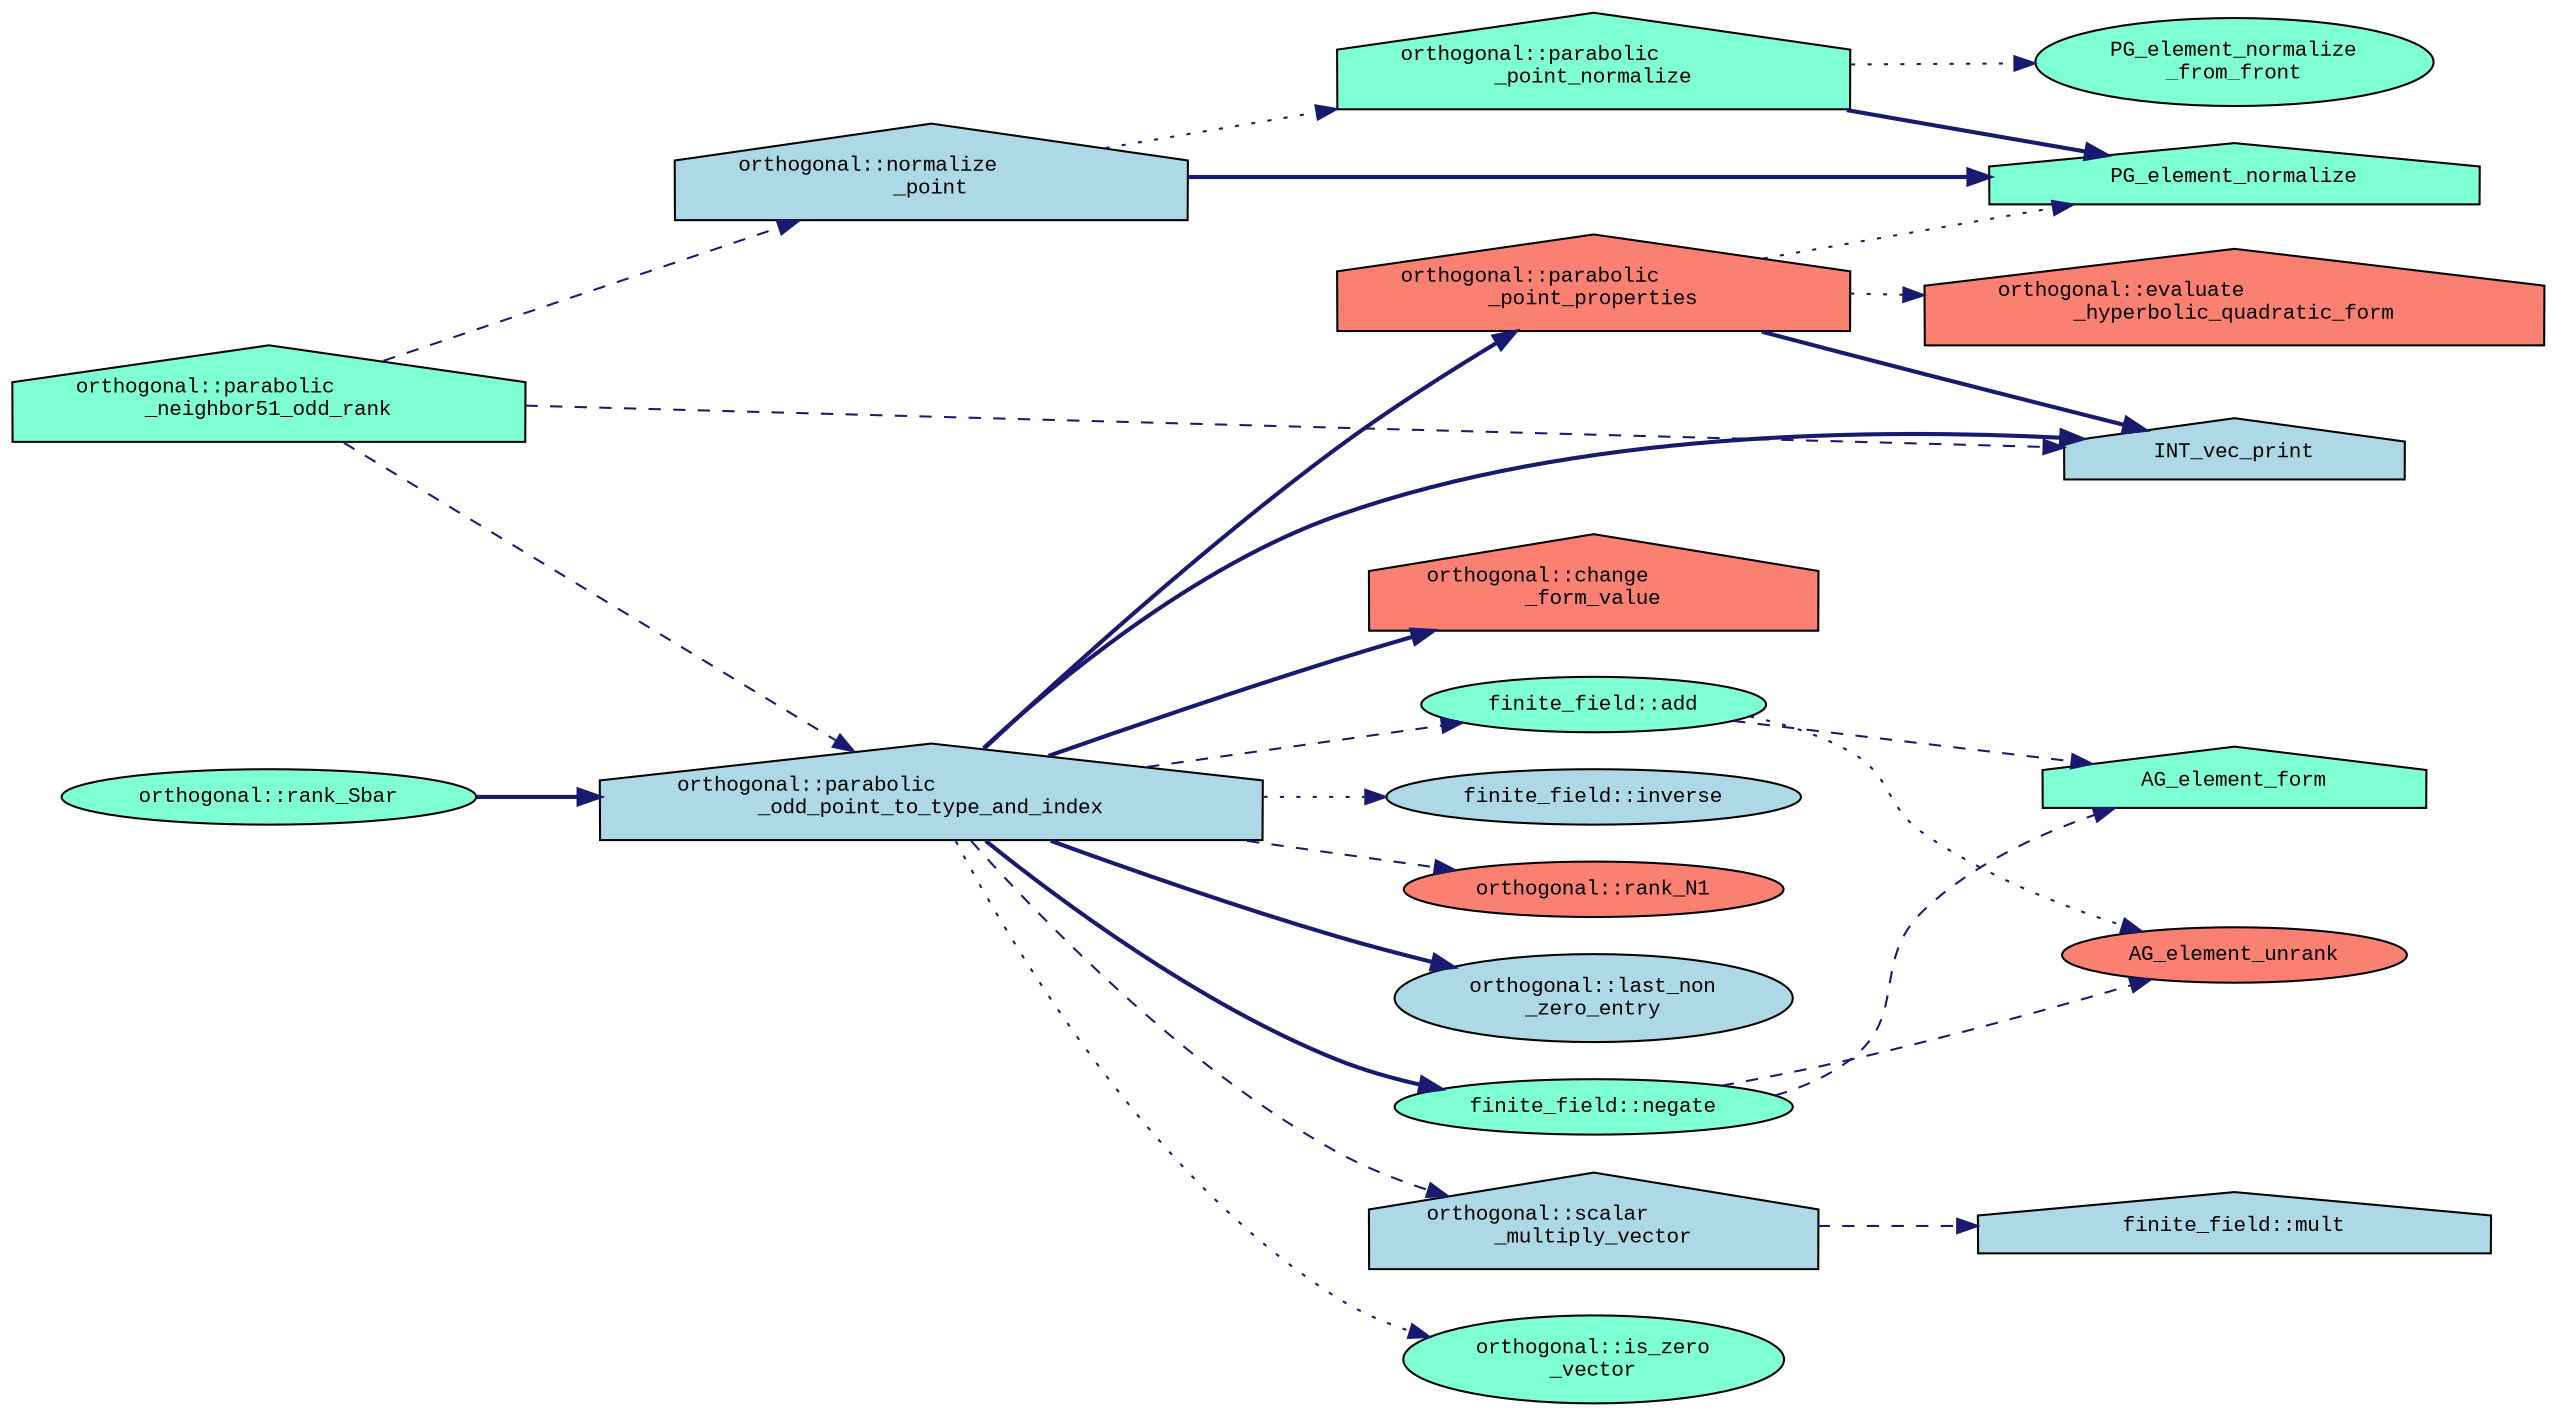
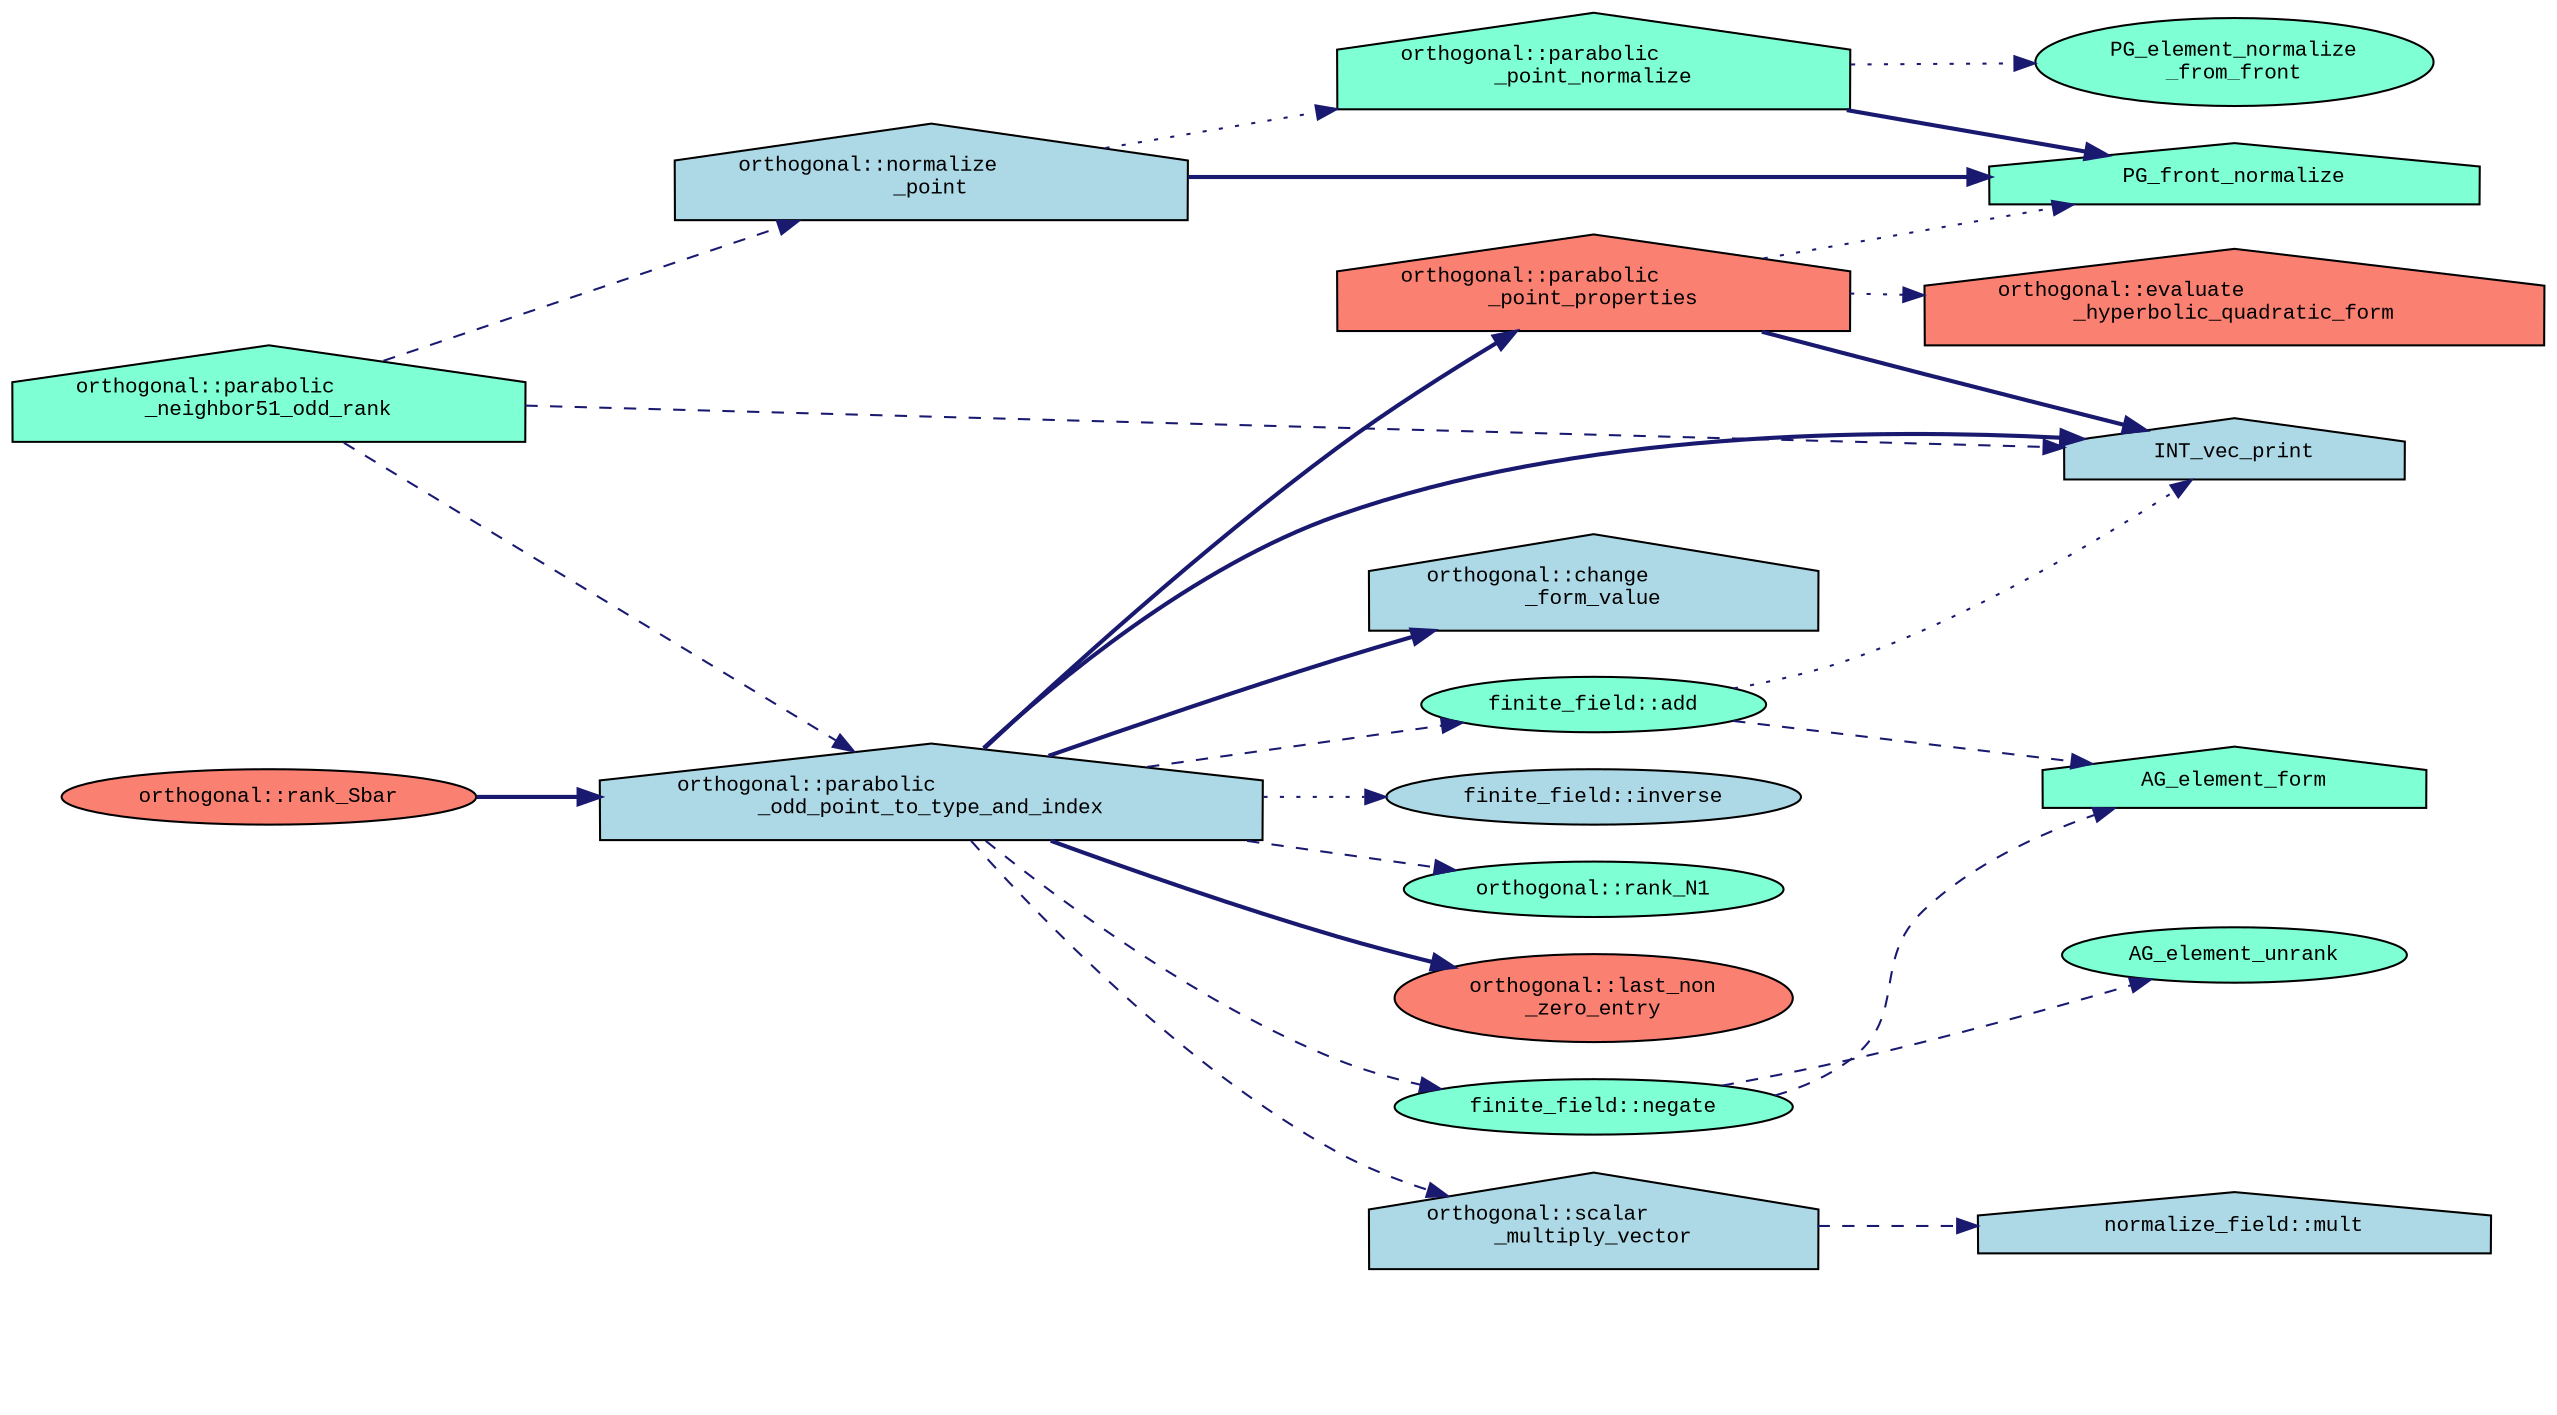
node "PG_element_normalize": label "PG_element_normalize" -> "PG_front_normalize"
node "orthogonal::change _form_value": fillcolor salmon -> lightblue
node "orthogonal::rank_Sbar": fillcolor aquamarine -> salmon
edge "finite_field::add" -> "AG_element_unrank": now "finite_field::add" -> "INT_vec_print"
node "orthogonal::rank_N1": fillcolor salmon -> aquamarine
node "AG_element_unrank": fillcolor salmon -> aquamarine
edge "orthogonal::parabolic _odd_point_to_type_and_index" -> "finite_field::negate": style bold -> dashed
node "orthogonal::last_non _zero_entry": fillcolor lightblue -> salmon
node "finite_field::mult": label "finite_field::mult" -> "normalize_field::mult"
node "orthogonal::is_zero _vector": removed
